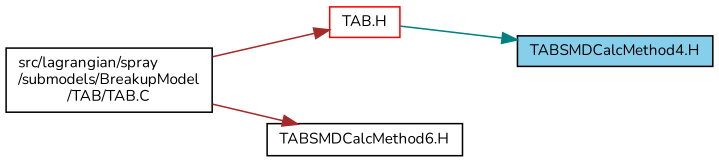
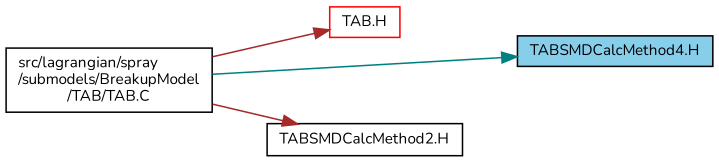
edge "TAB.H" -> "TABSMDCalcMethod4.H": now "src/lagrangian/spray /submodels/BreakupModel /TAB/TAB.C" -> "TABSMDCalcMethod4.H"
node "TABSMDCalcMethod6.H": label "TABSMDCalcMethod6.H" -> "TABSMDCalcMethod2.H"
